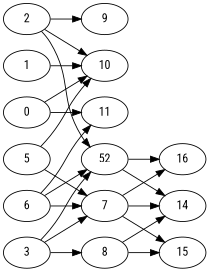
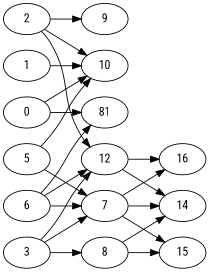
node "11": label "11" -> "81"
node "52": label "52" -> "12"
